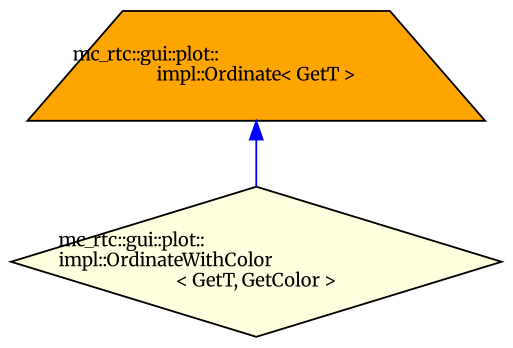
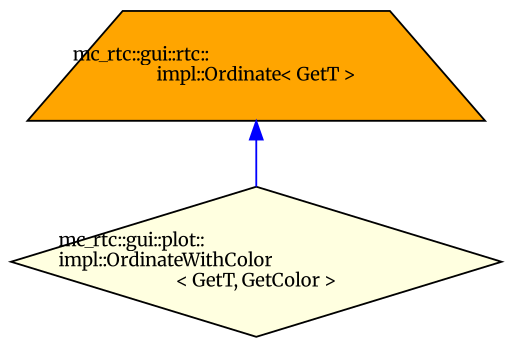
node "mc_rtc::gui::plot:: impl::Ordinate< GetT >": label "mc_rtc::gui::plot:: impl::Ordinate< GetT >" -> "mc_rtc::gui::rtc:: impl::Ordinate< GetT >"
